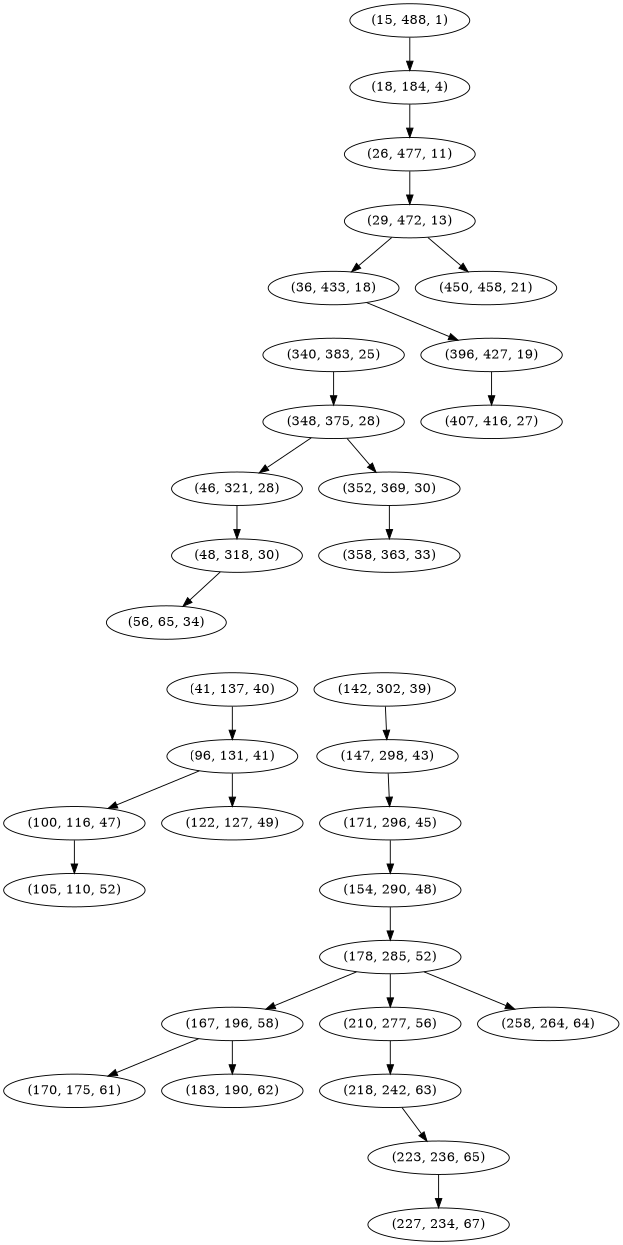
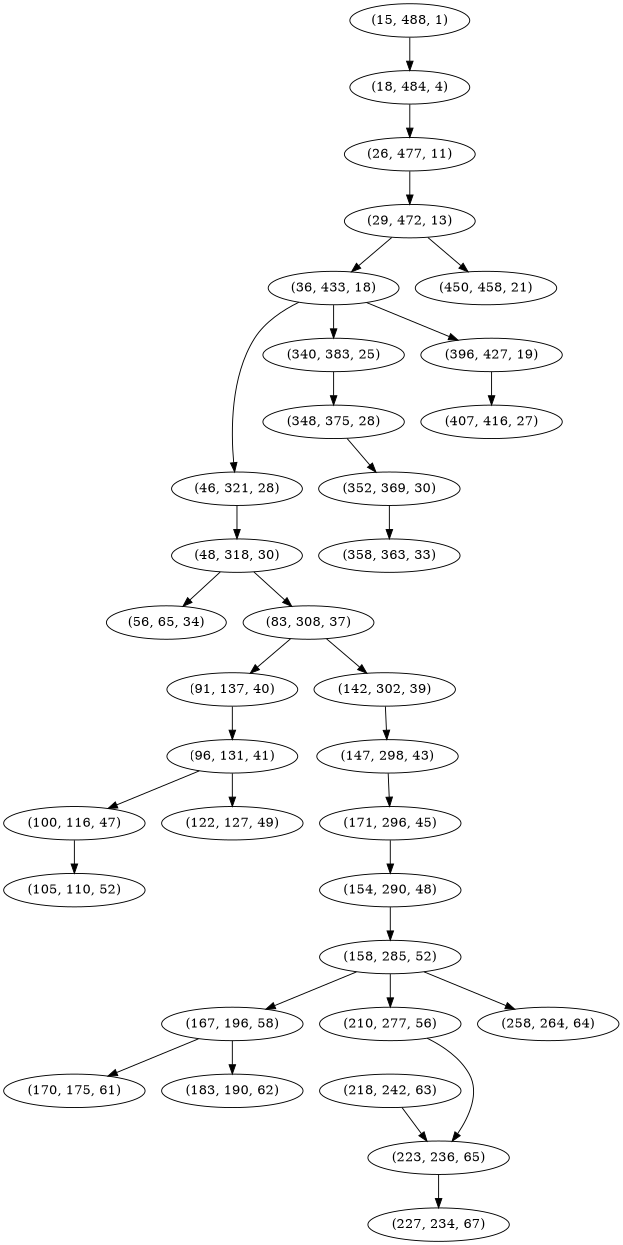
node "(18, 184, 4)": label "(18, 184, 4)" -> "(18, 484, 4)"
edge "(36, 433, 18)" -> "(340, 383, 25)": added
edge "(348, 375, 28)" -> "(46, 321, 28)": now "(36, 433, 18)" -> "(46, 321, 28)"
node "(83, 308, 37)": added
node "(41, 137, 40)": label "(41, 137, 40)" -> "(91, 137, 40)"
node "(178, 285, 52)": label "(178, 285, 52)" -> "(158, 285, 52)"
edge "(210, 277, 56)" -> "(218, 242, 63)": now "(210, 277, 56)" -> "(223, 236, 65)"
